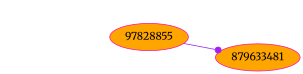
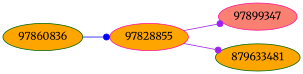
node "97899347": added
node "97860836": added
node "879633481": color deeppink -> darkgreen
